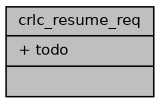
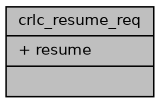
node "crlc_resume_req": text "+ todo" -> "+ resume"
